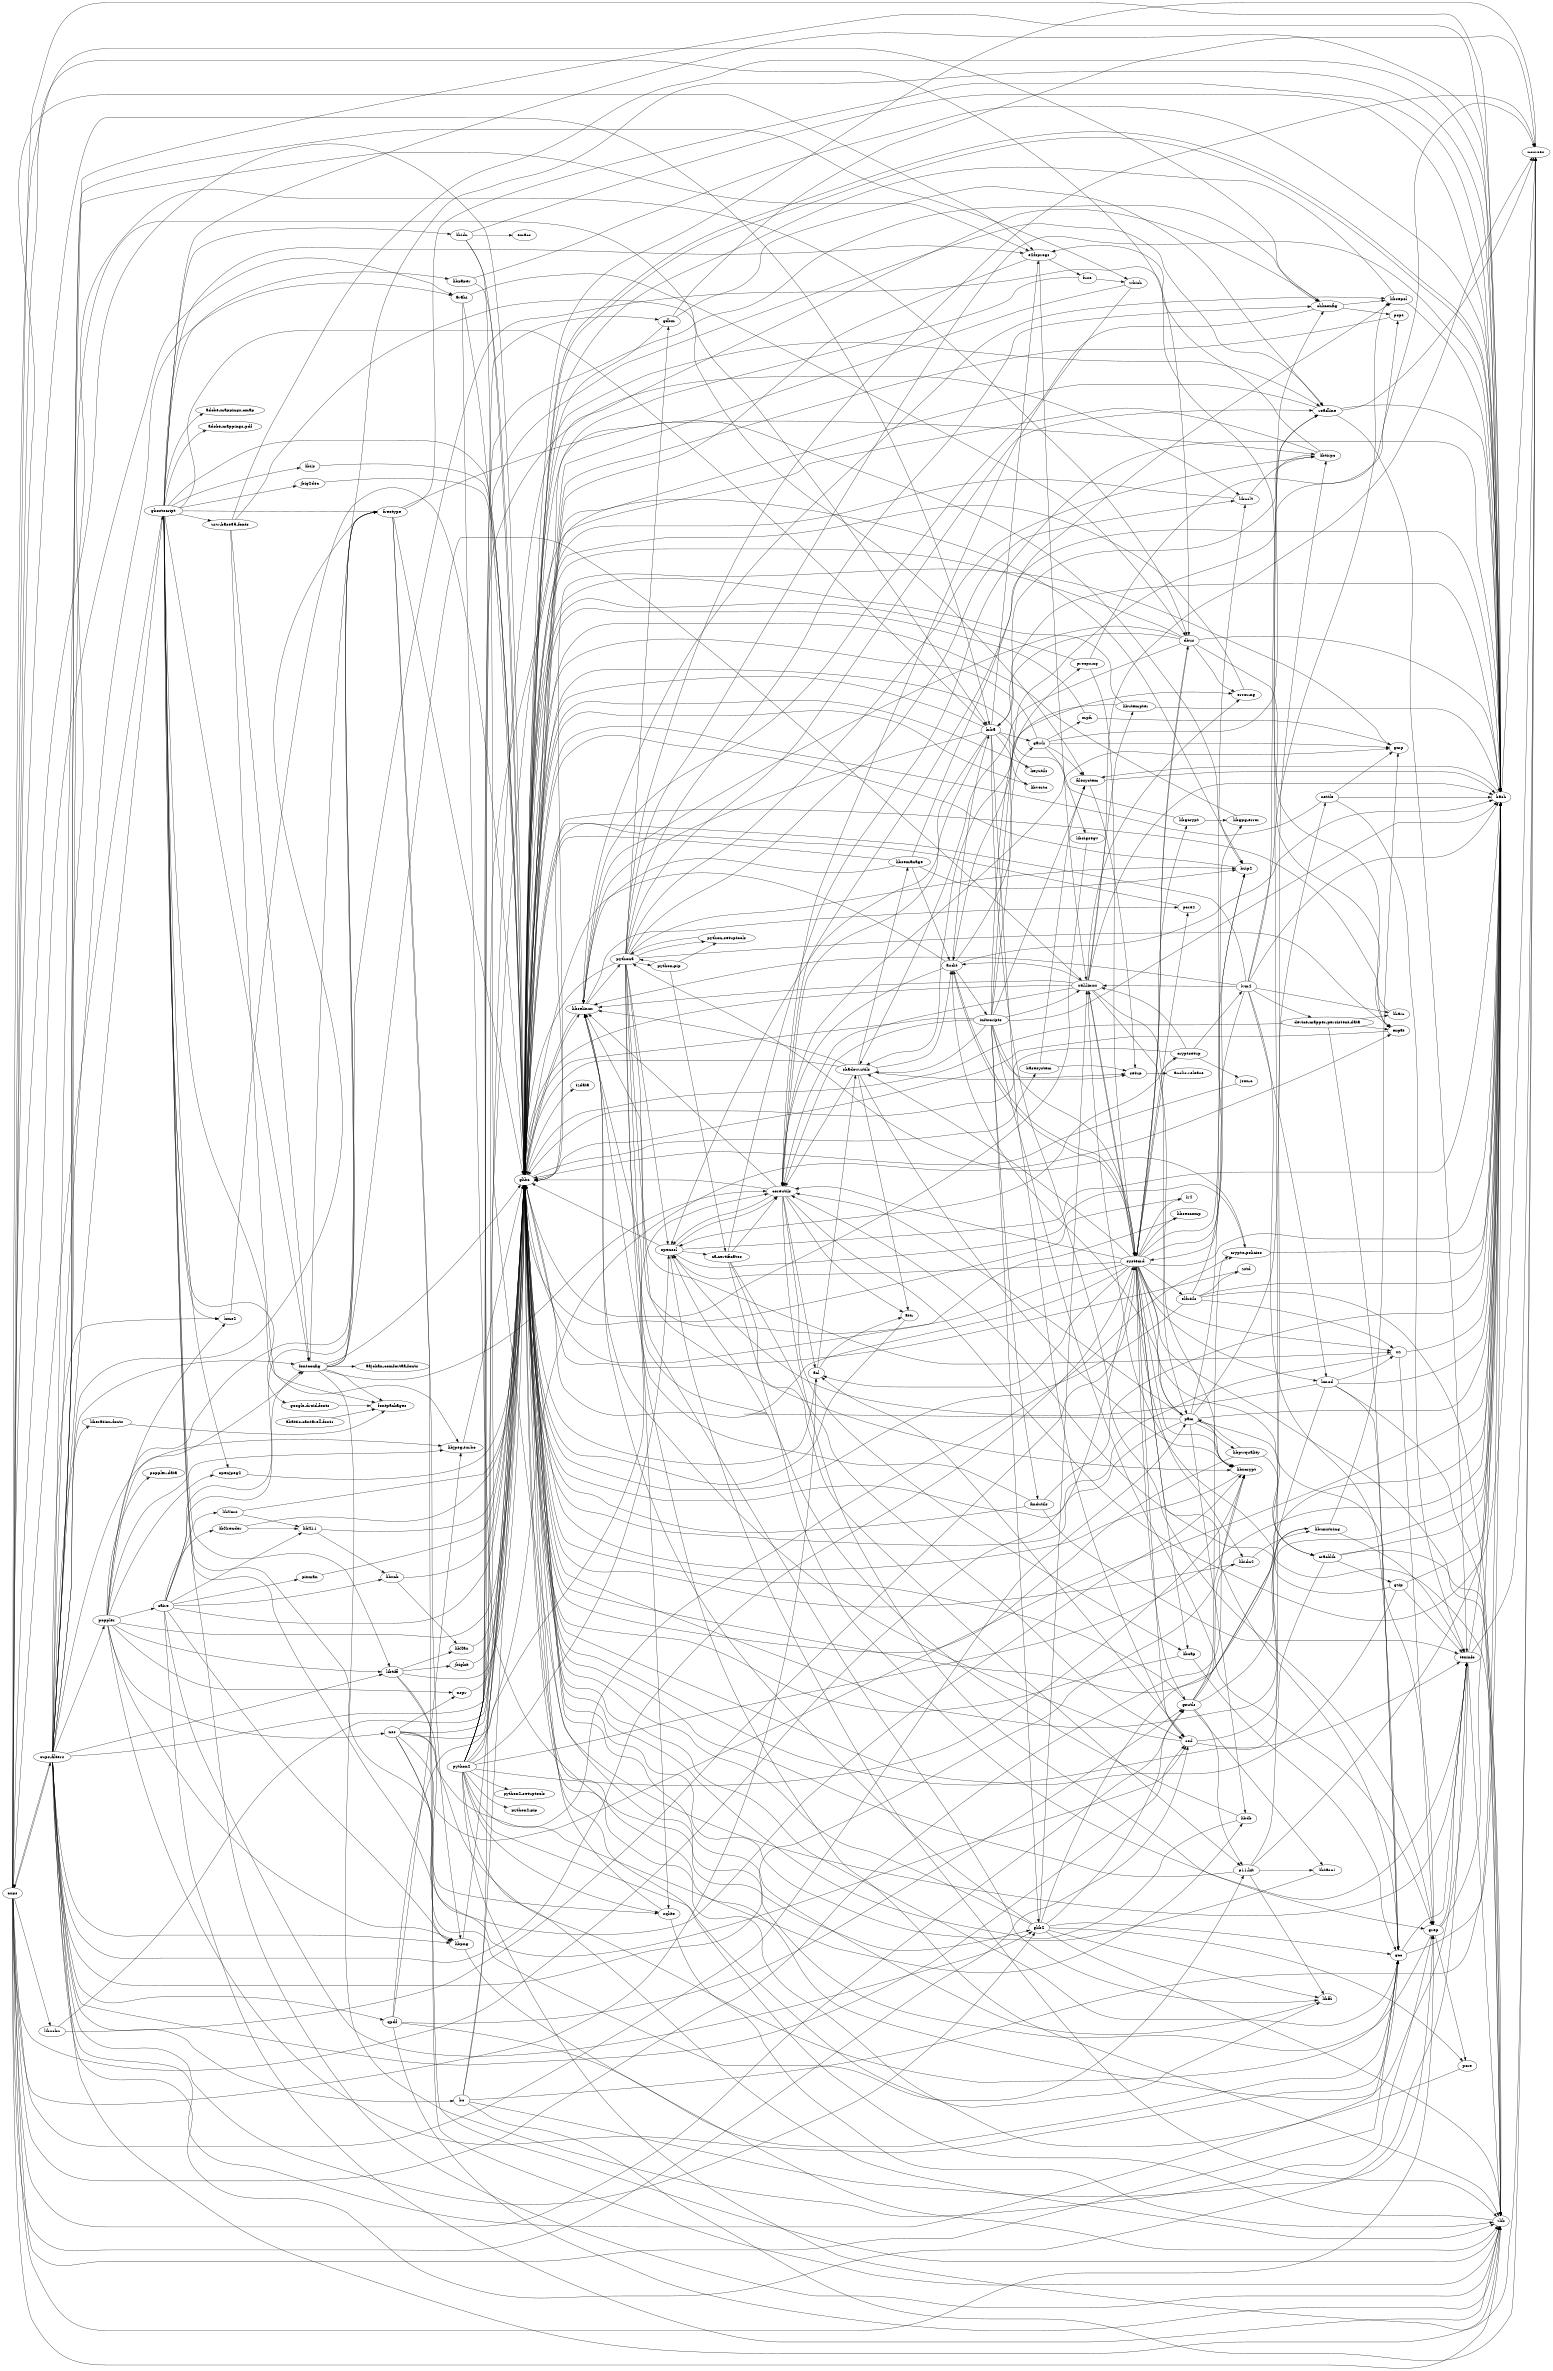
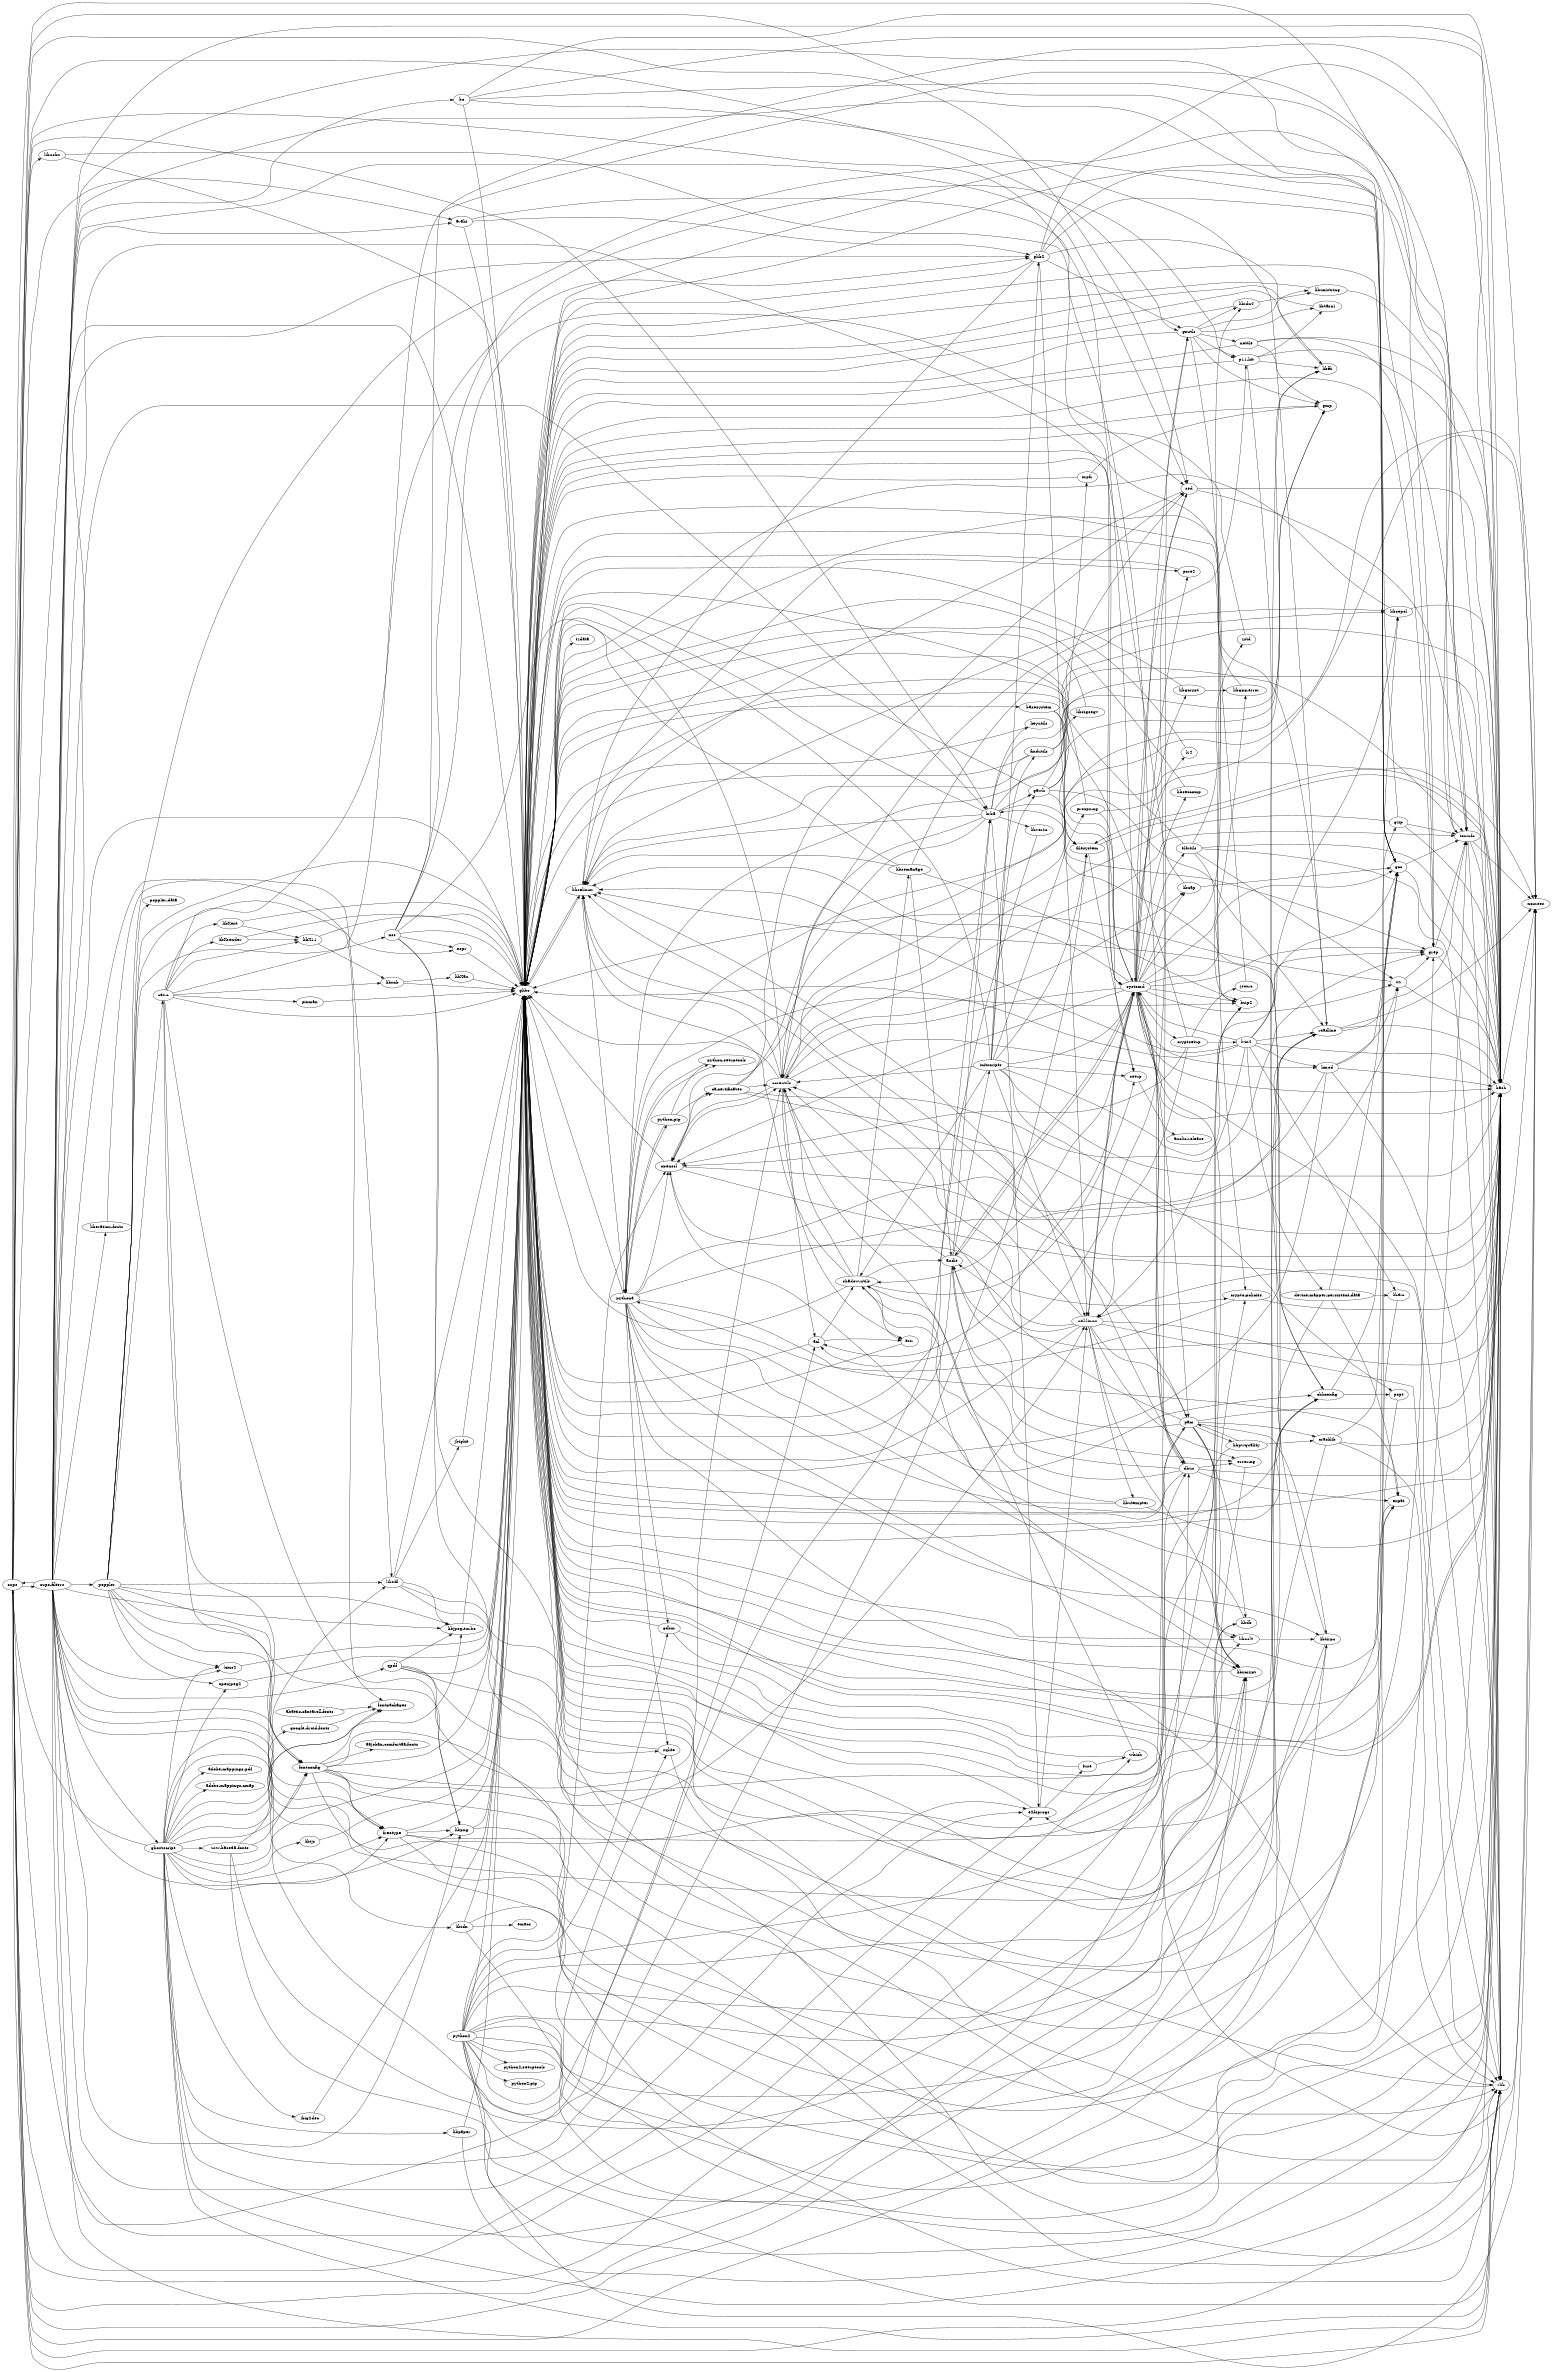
edge "libunistring" -> "gmp": now "gnutls" -> "gmp"
edge "libtiff" -> "libXau": now "libtiff" -> "libjpeg-turbo"
node "pcre": removed
